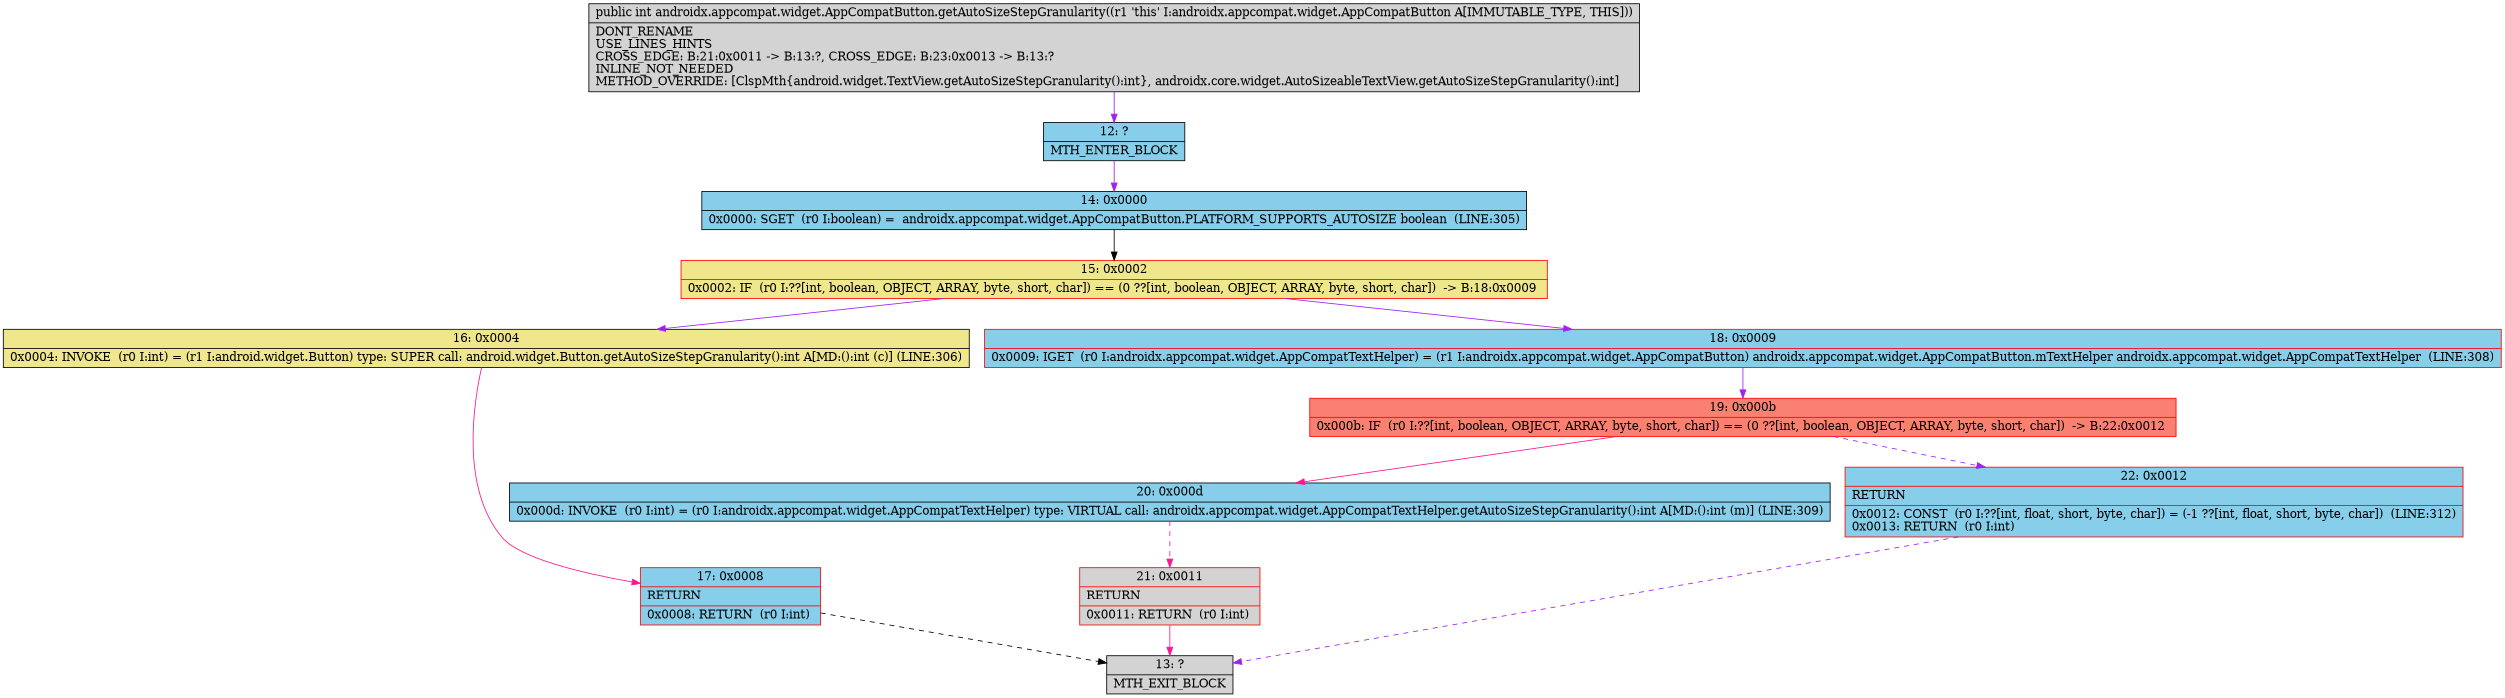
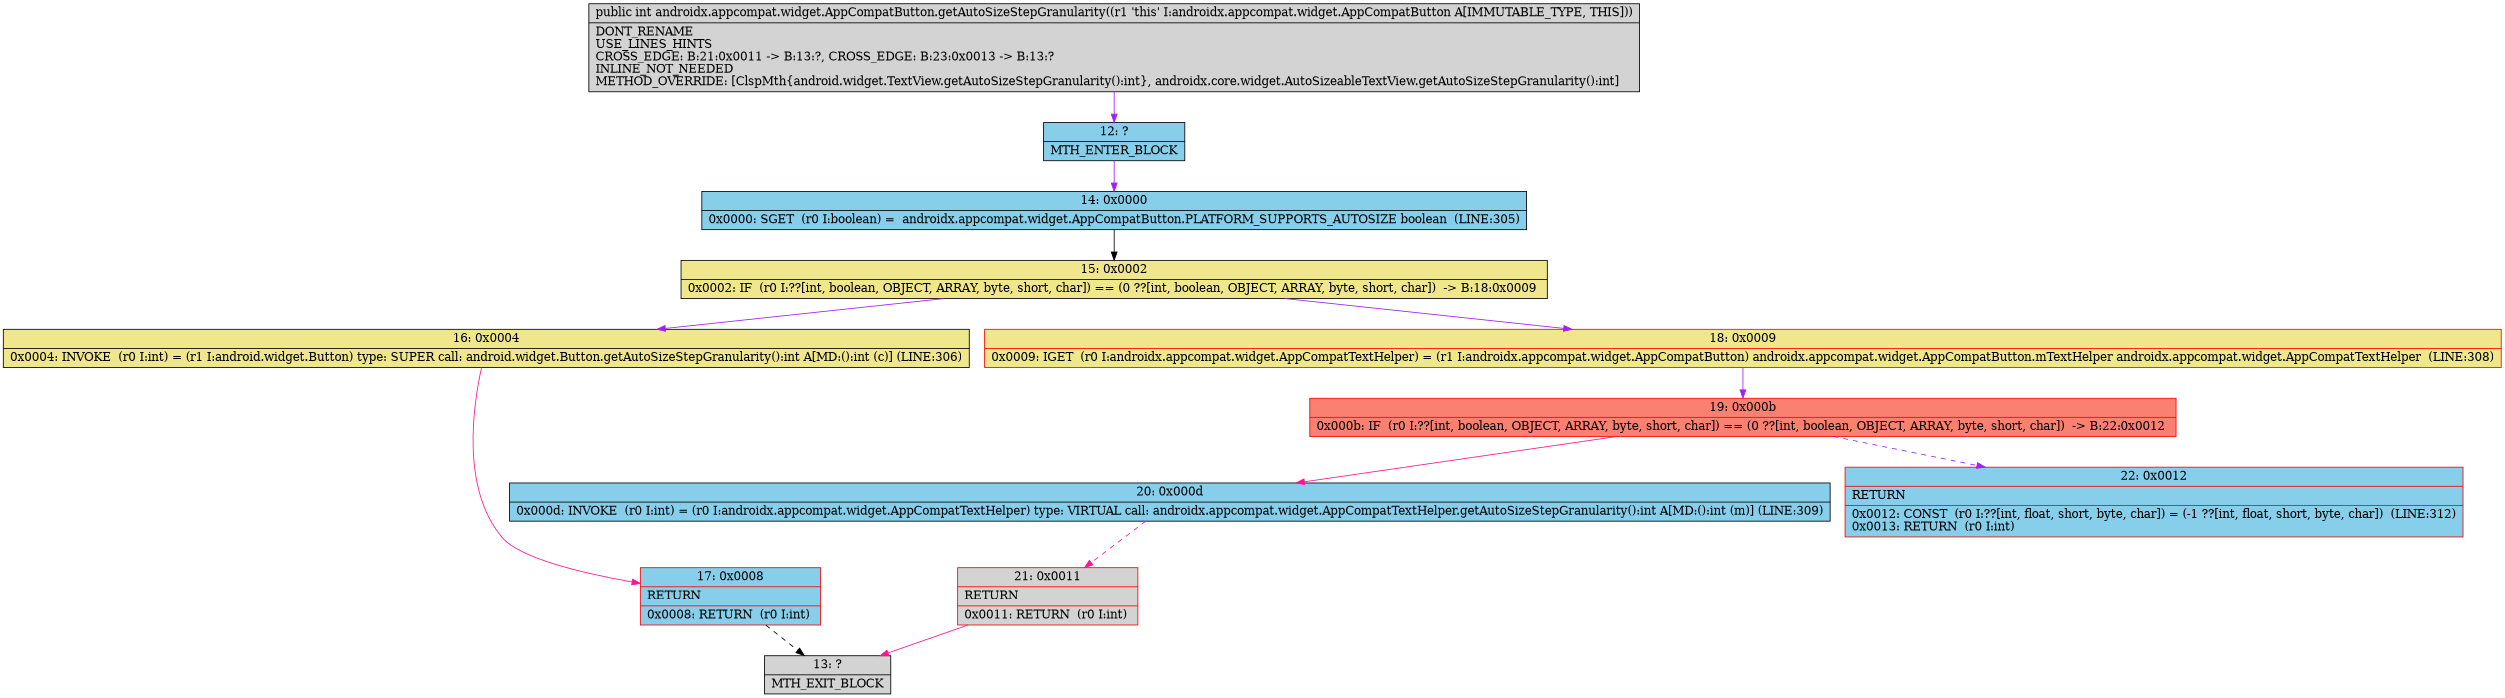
node "15: 0x0002": color red -> black
node "18: 0x0009": fillcolor skyblue -> khaki
edge "22: 0x0012" -> "13: ?": removed
